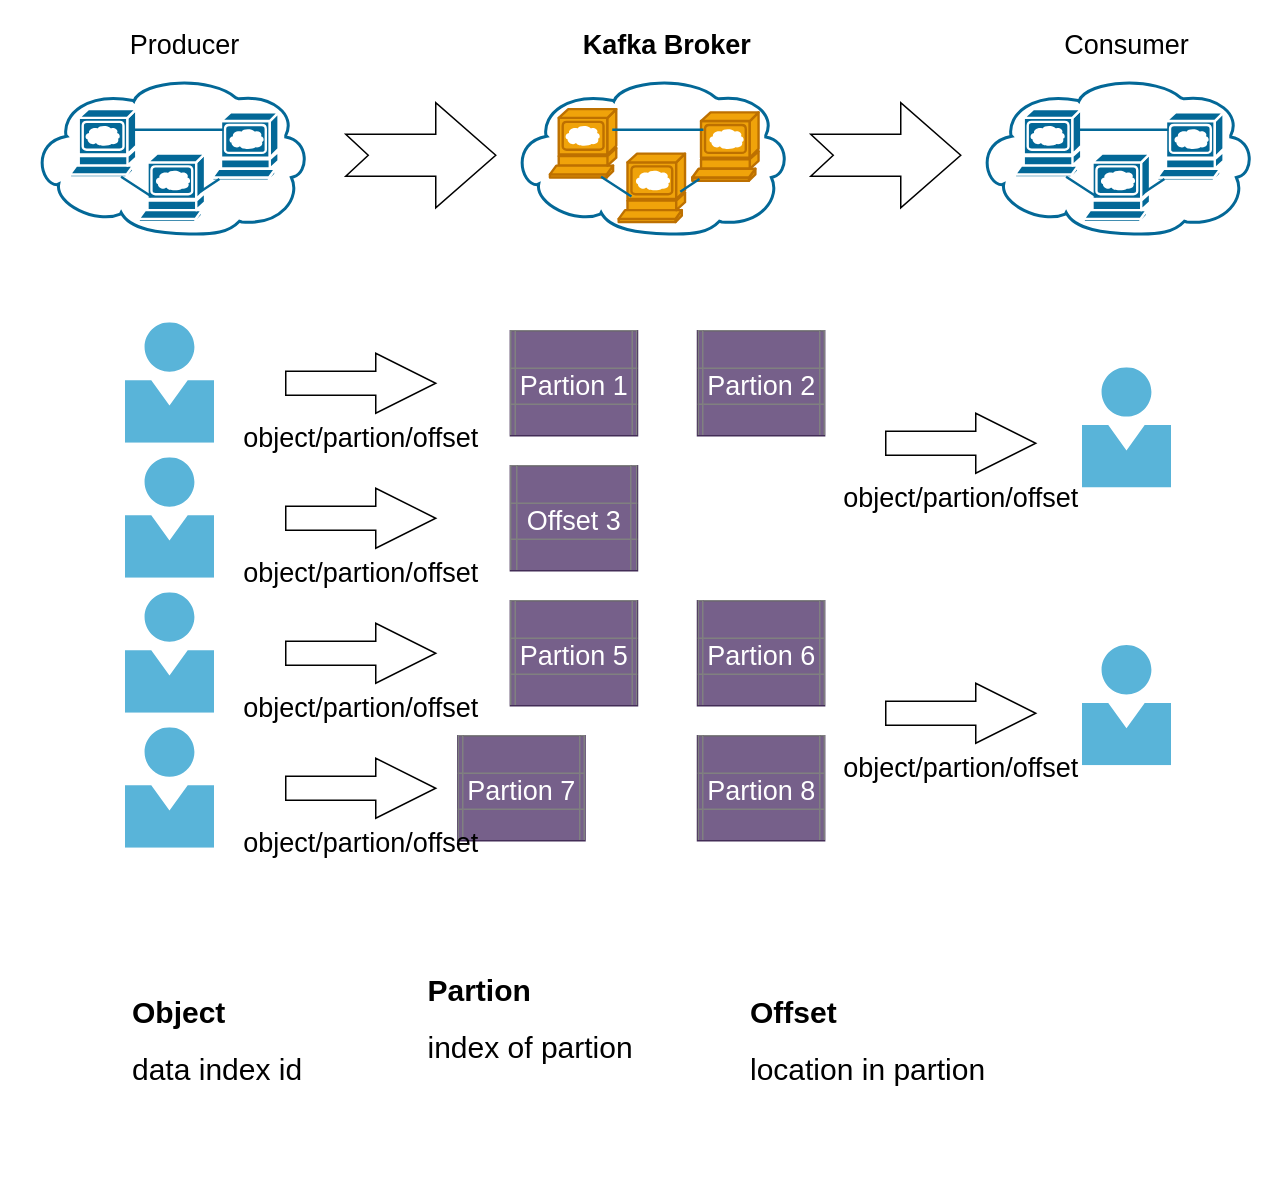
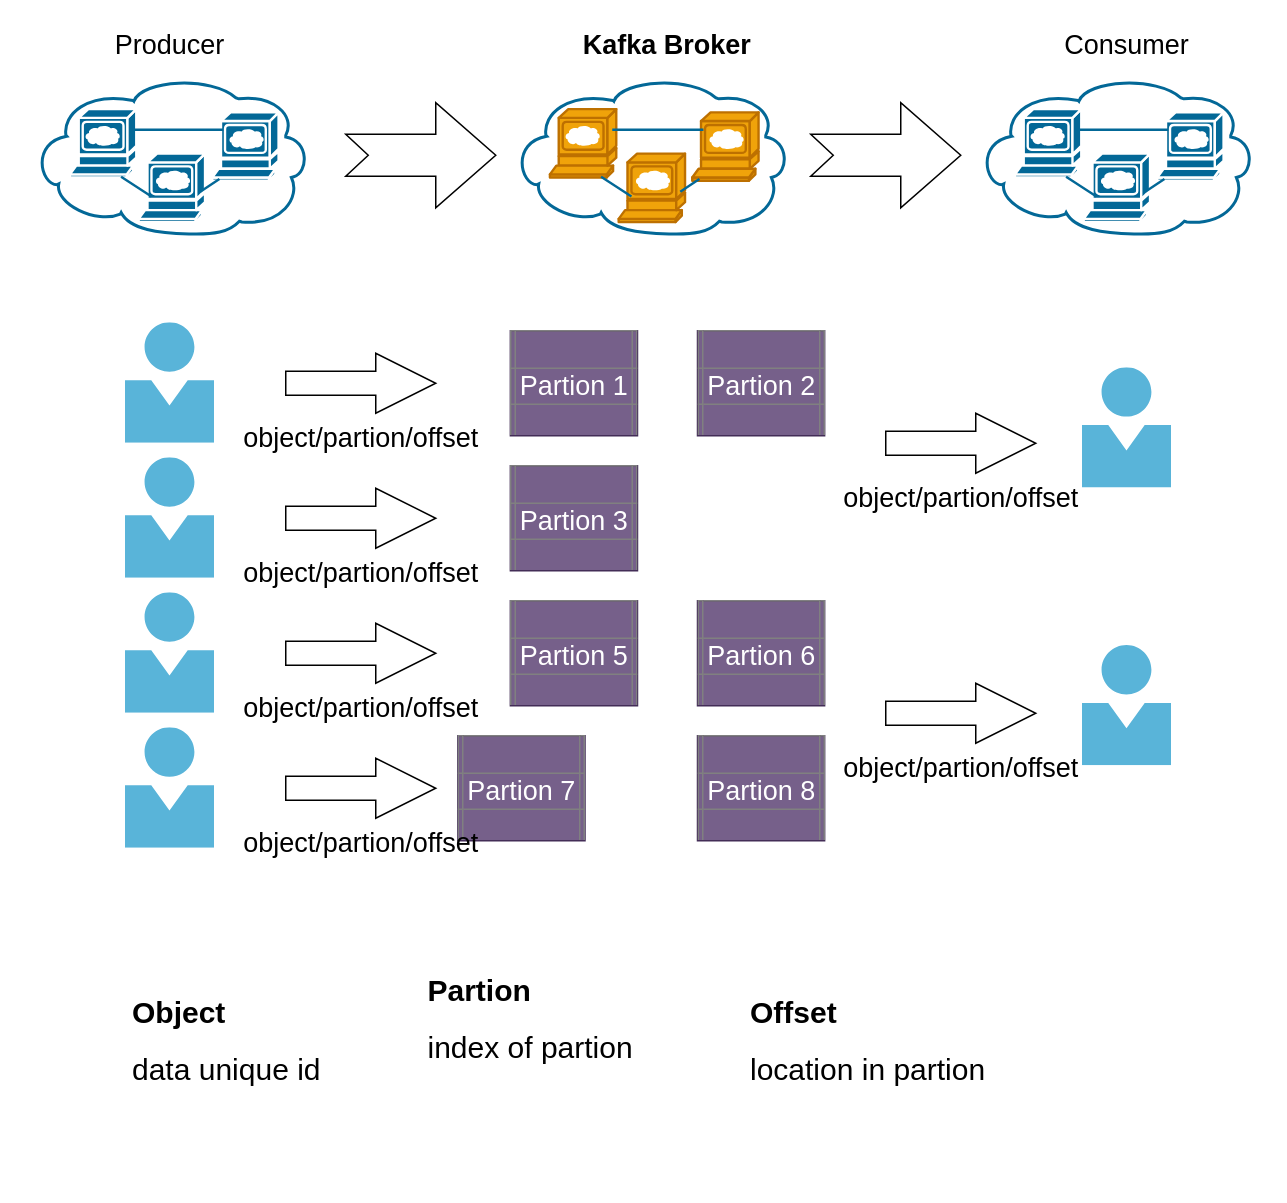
node "Producer": moved (185, 46) -> (170, 46)
node "Offset 3": label "Offset 3" -> "Partion 3"
node "Object data index id": label "Object data index id" -> "Object data unique id"
